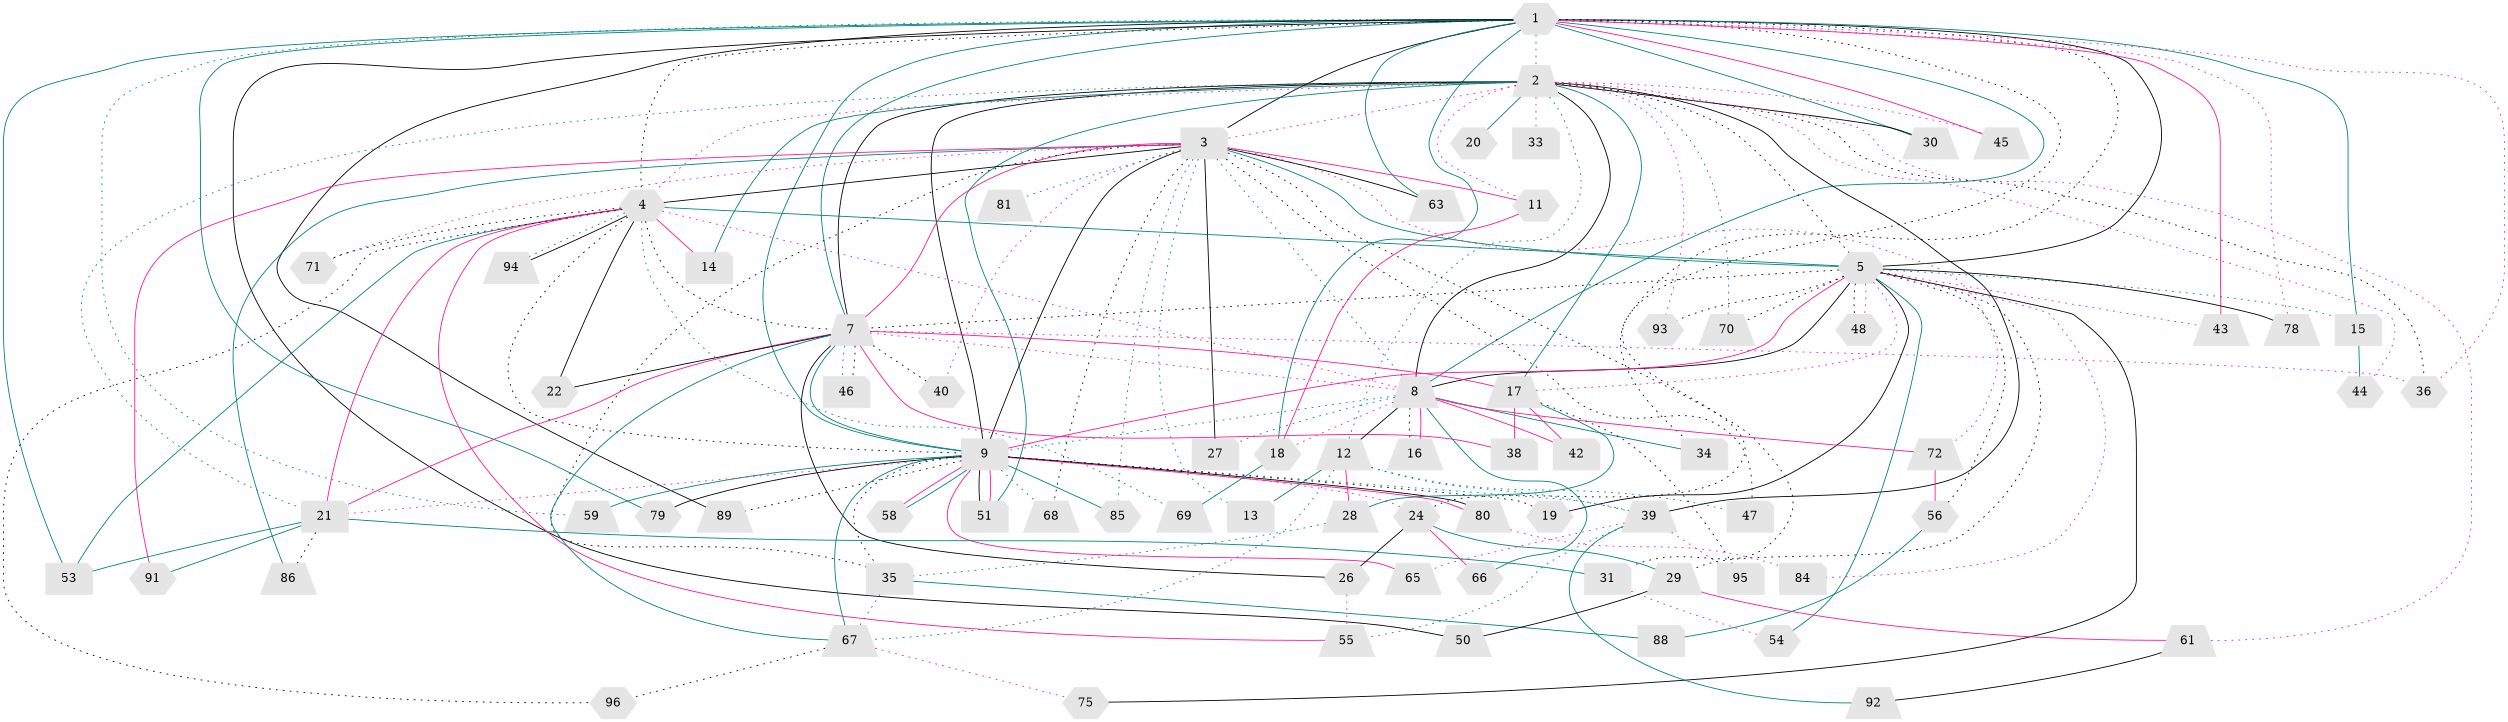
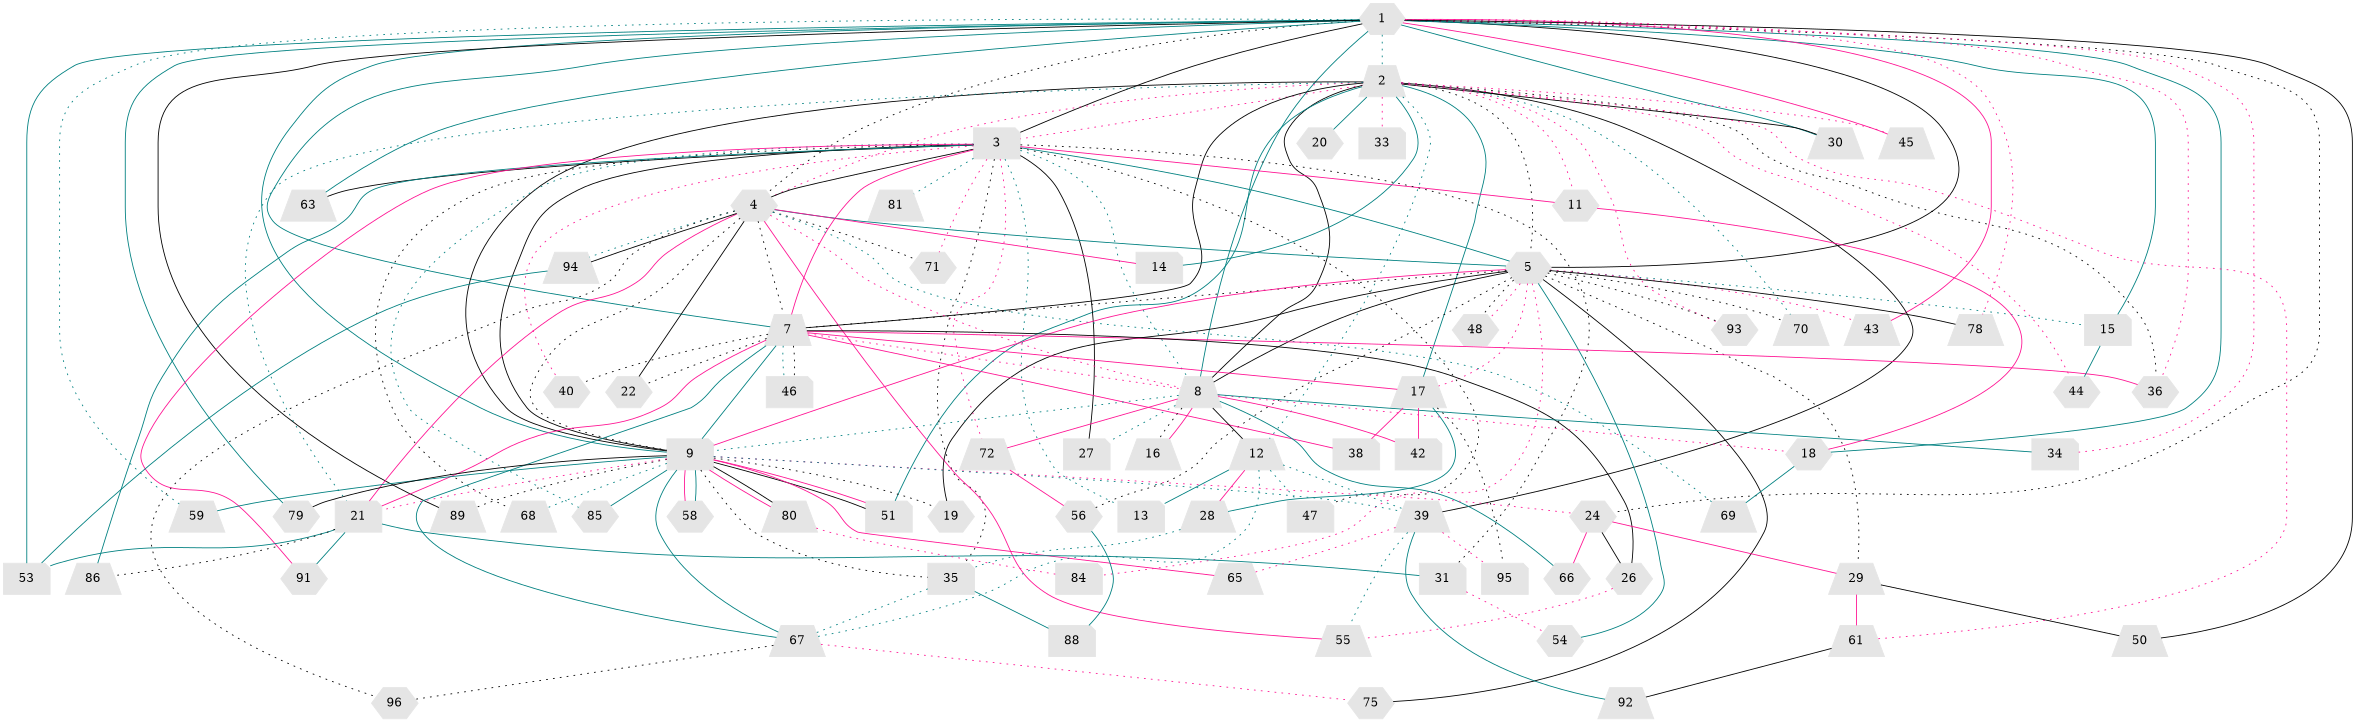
edge "1" -- "34": color black -> deeppink
edge "4" -- "53": now "94" -- "53"
edge "7" -- "36": style dotted -> solid
edge "7" -- "22": style solid -> dotted
edge "24" -- "29": color teal -> deeppink
